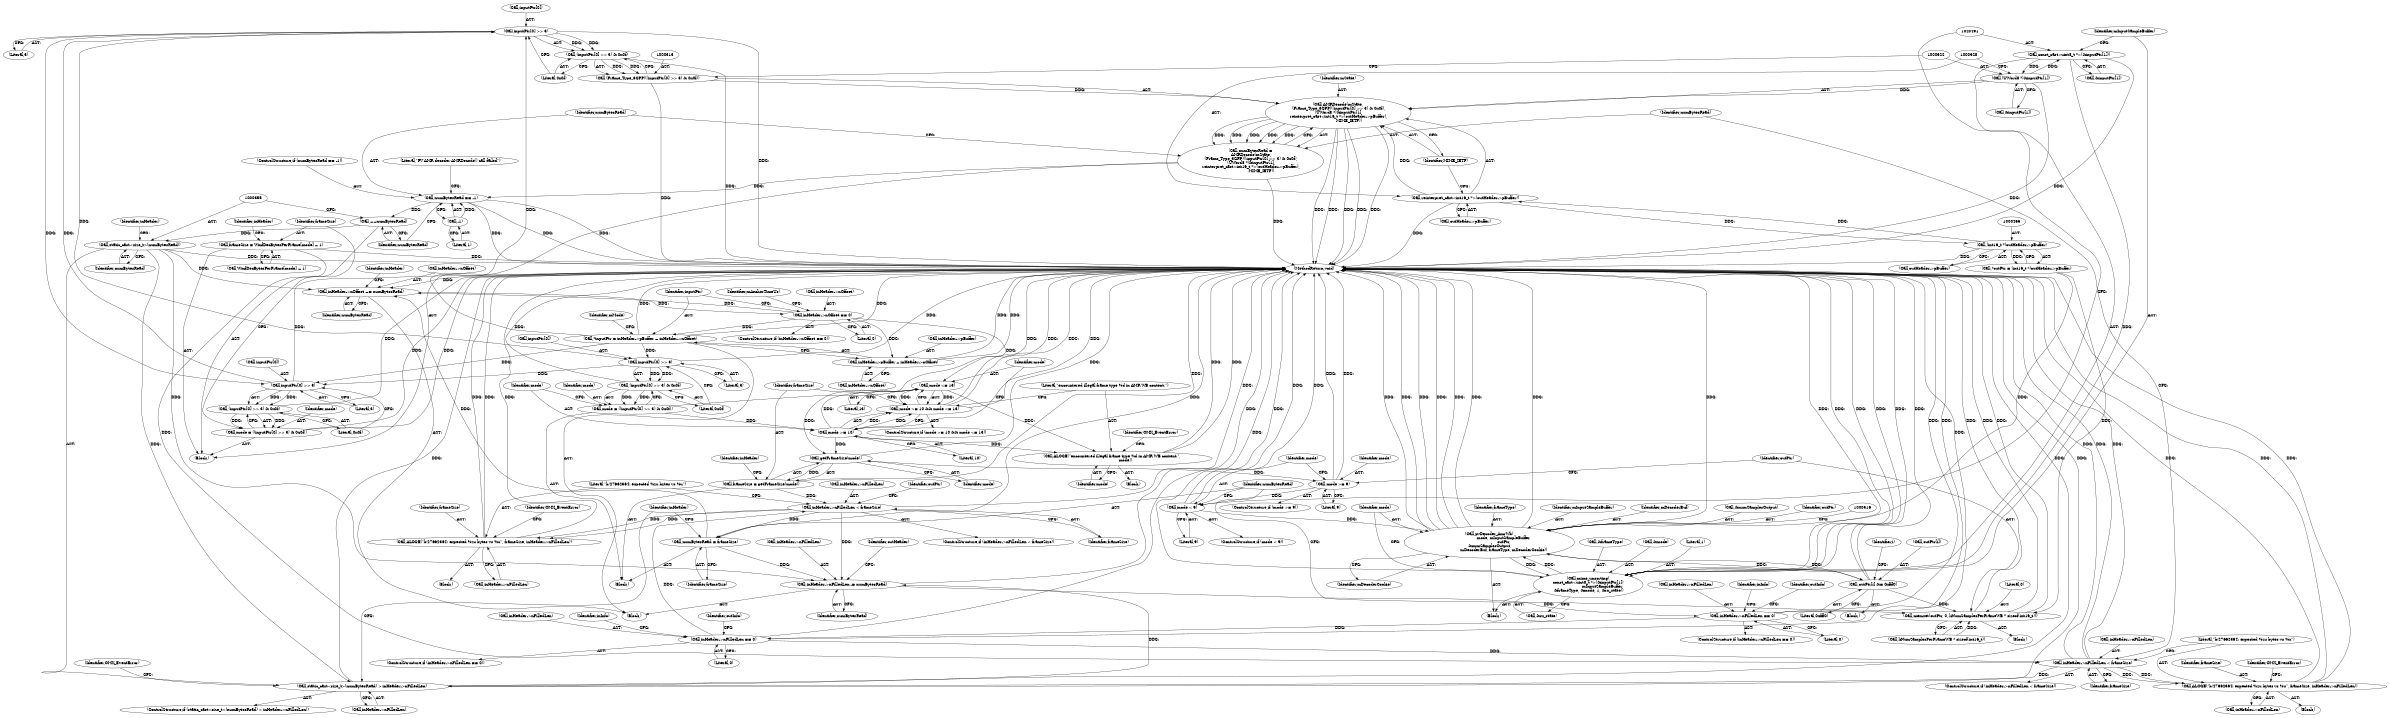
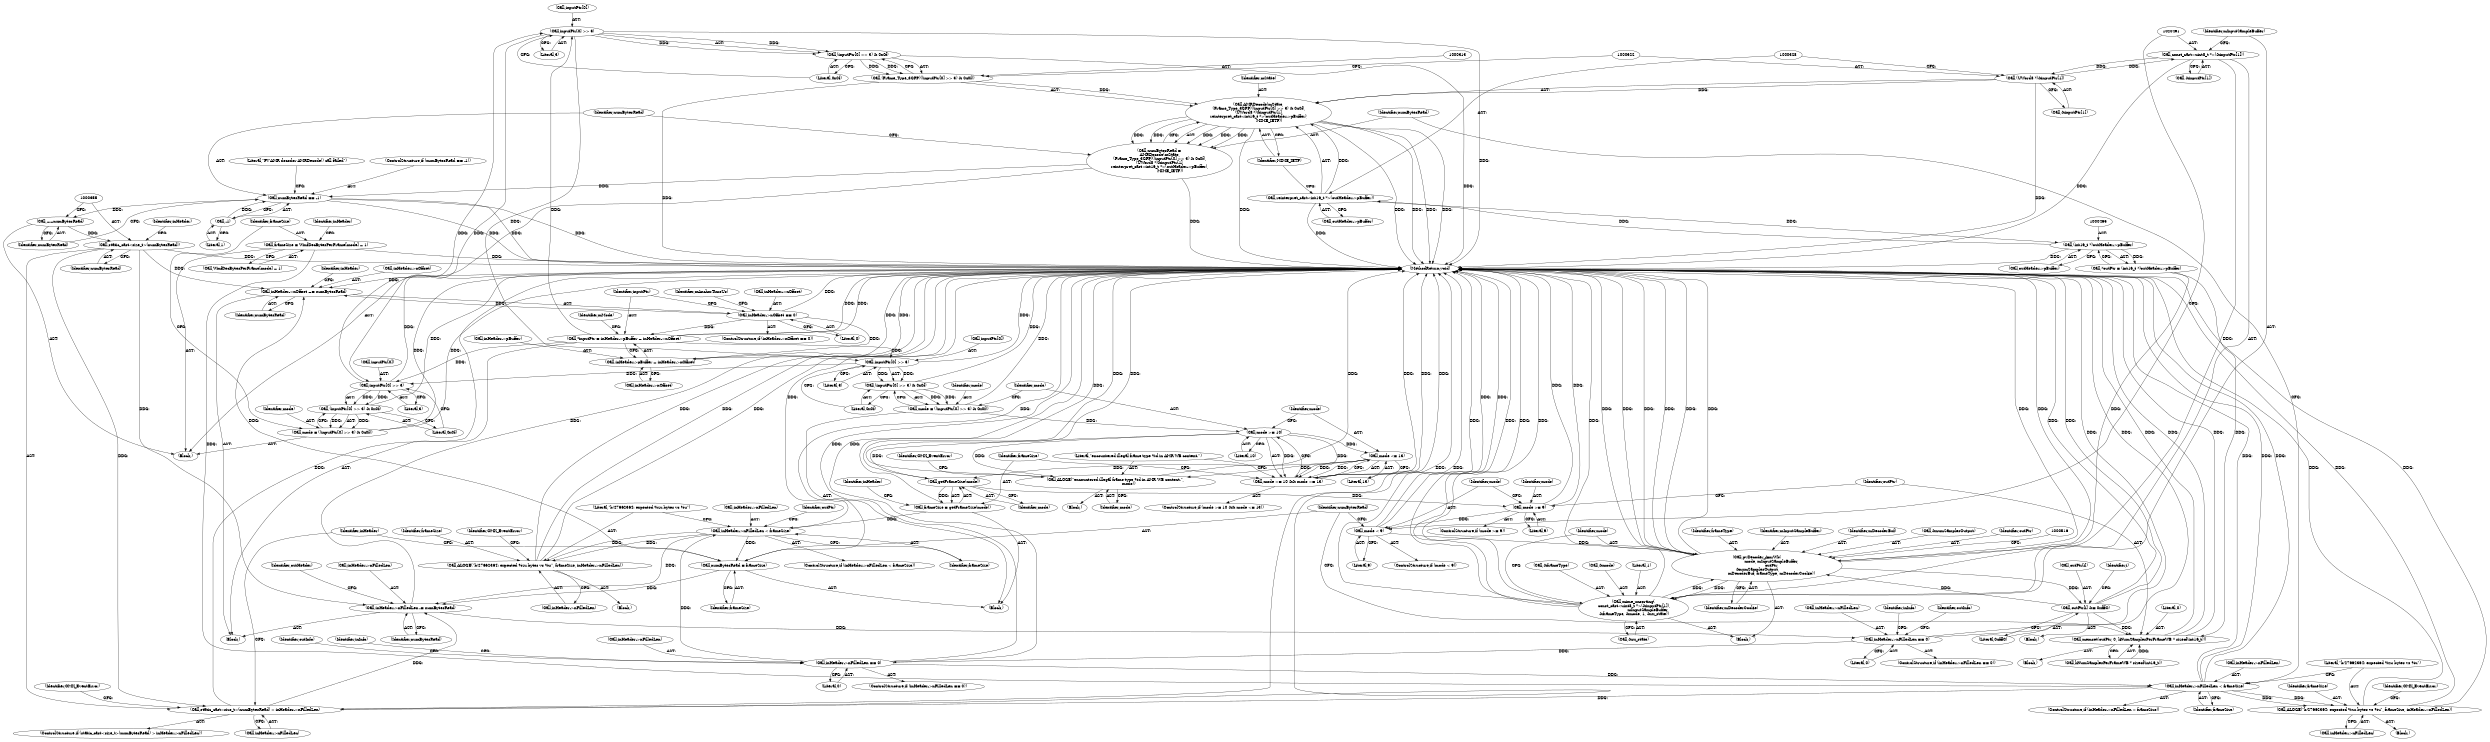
edge "(Call,inHeader->nOffset += numBytesRead)" -> "(Call,inHeader->nOffset == 0)": label "DDG: " -> "AST: "
edge "(Call,inHeader->nOffset == 0)" -> "(Call,mode <= 13)": now "(Call,inHeader->nOffset == 0)" -> "(MethodReturn,void)"
